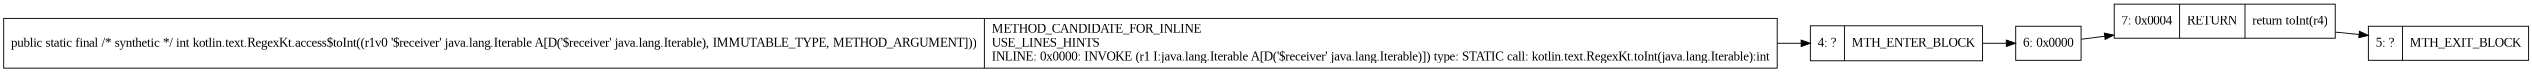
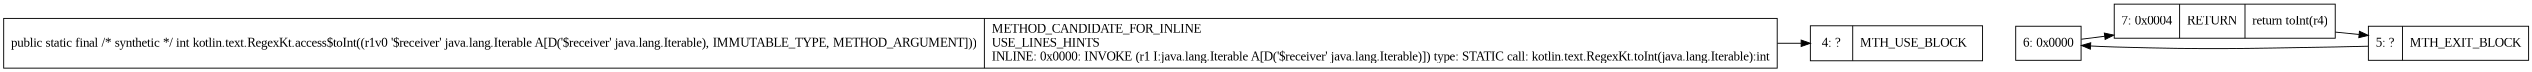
node "4: ?": text "MTH_ENTER_BLOCK" -> "MTH_USE_BLOCK"
edge "4: ?" -> "6: 0x0000": now "5: ?" -> "6: 0x0000"
